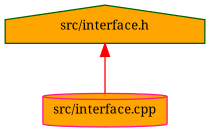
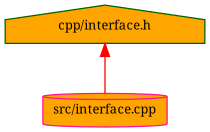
node "src/interface.h": label "src/interface.h" -> "cpp/interface.h"
